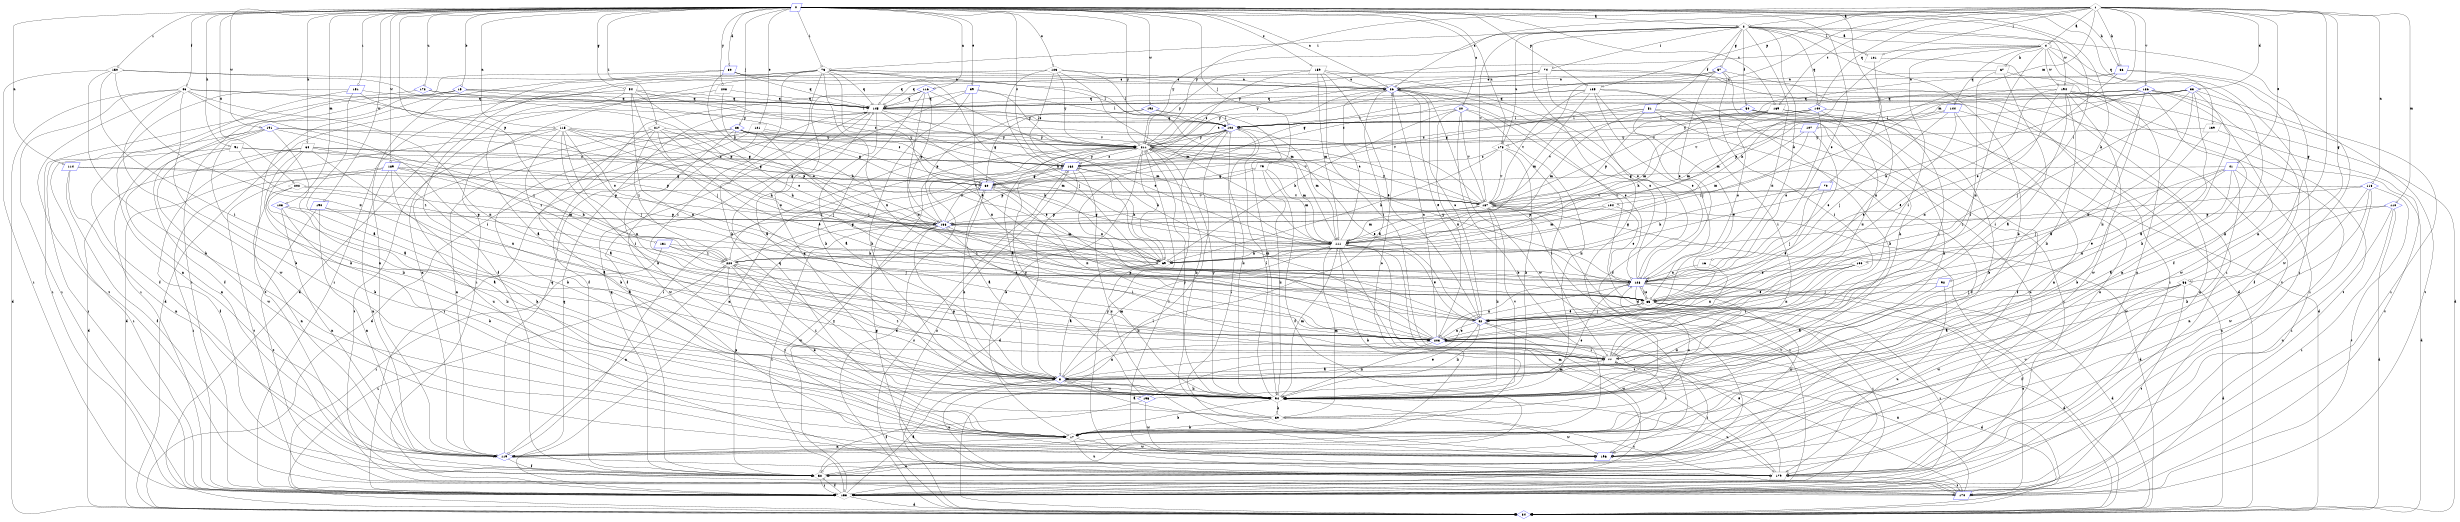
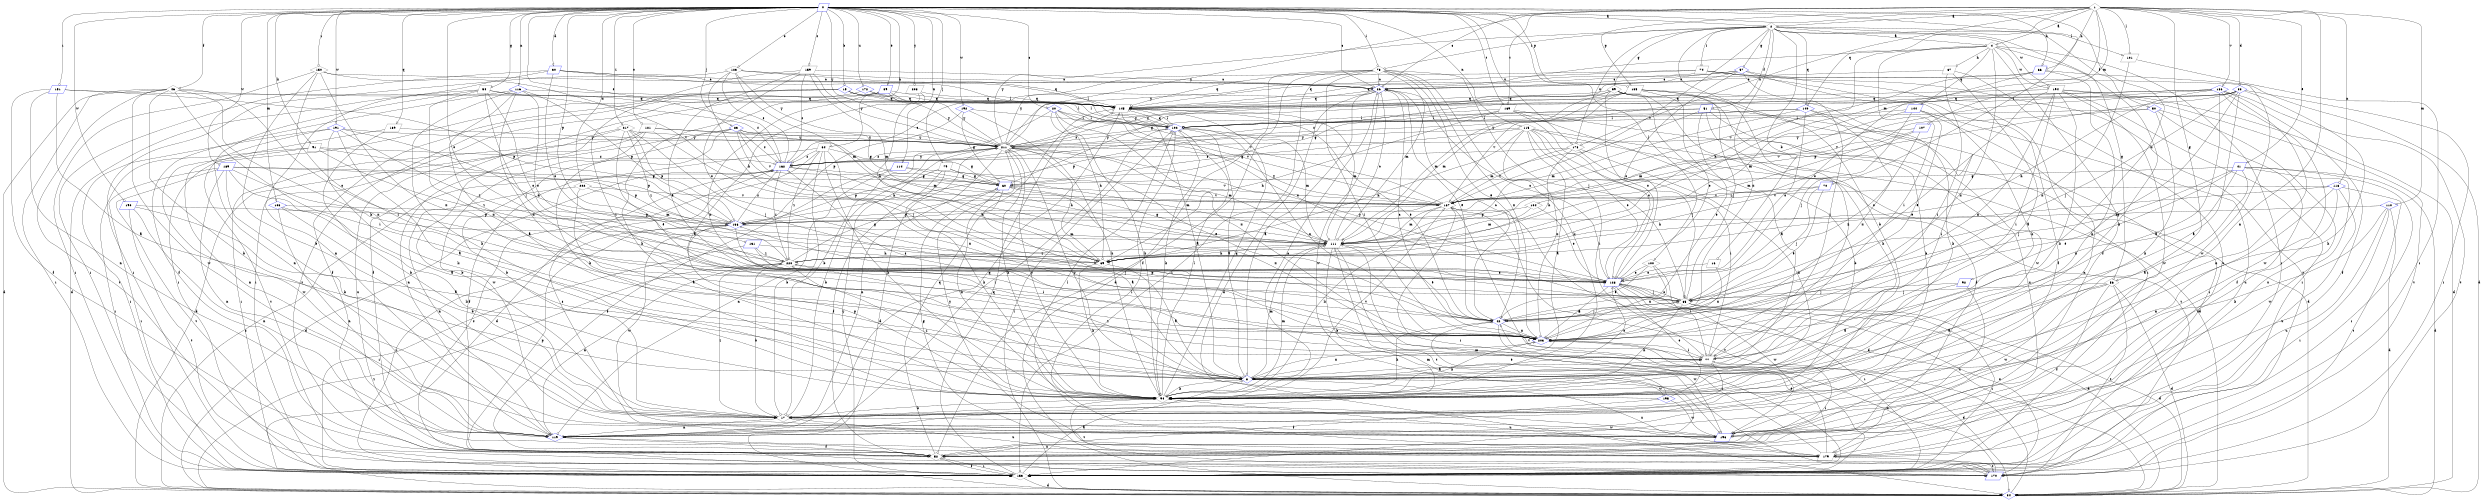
edge "94" -> "59": reversed
